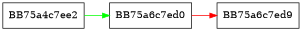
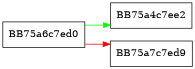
edge "BB75a4c7ee2" -> "BB75a6c7ed0": reversed
node "BB75a6c7ed9": label "BB75a6c7ed9" -> "BB75a7c7ed9"
